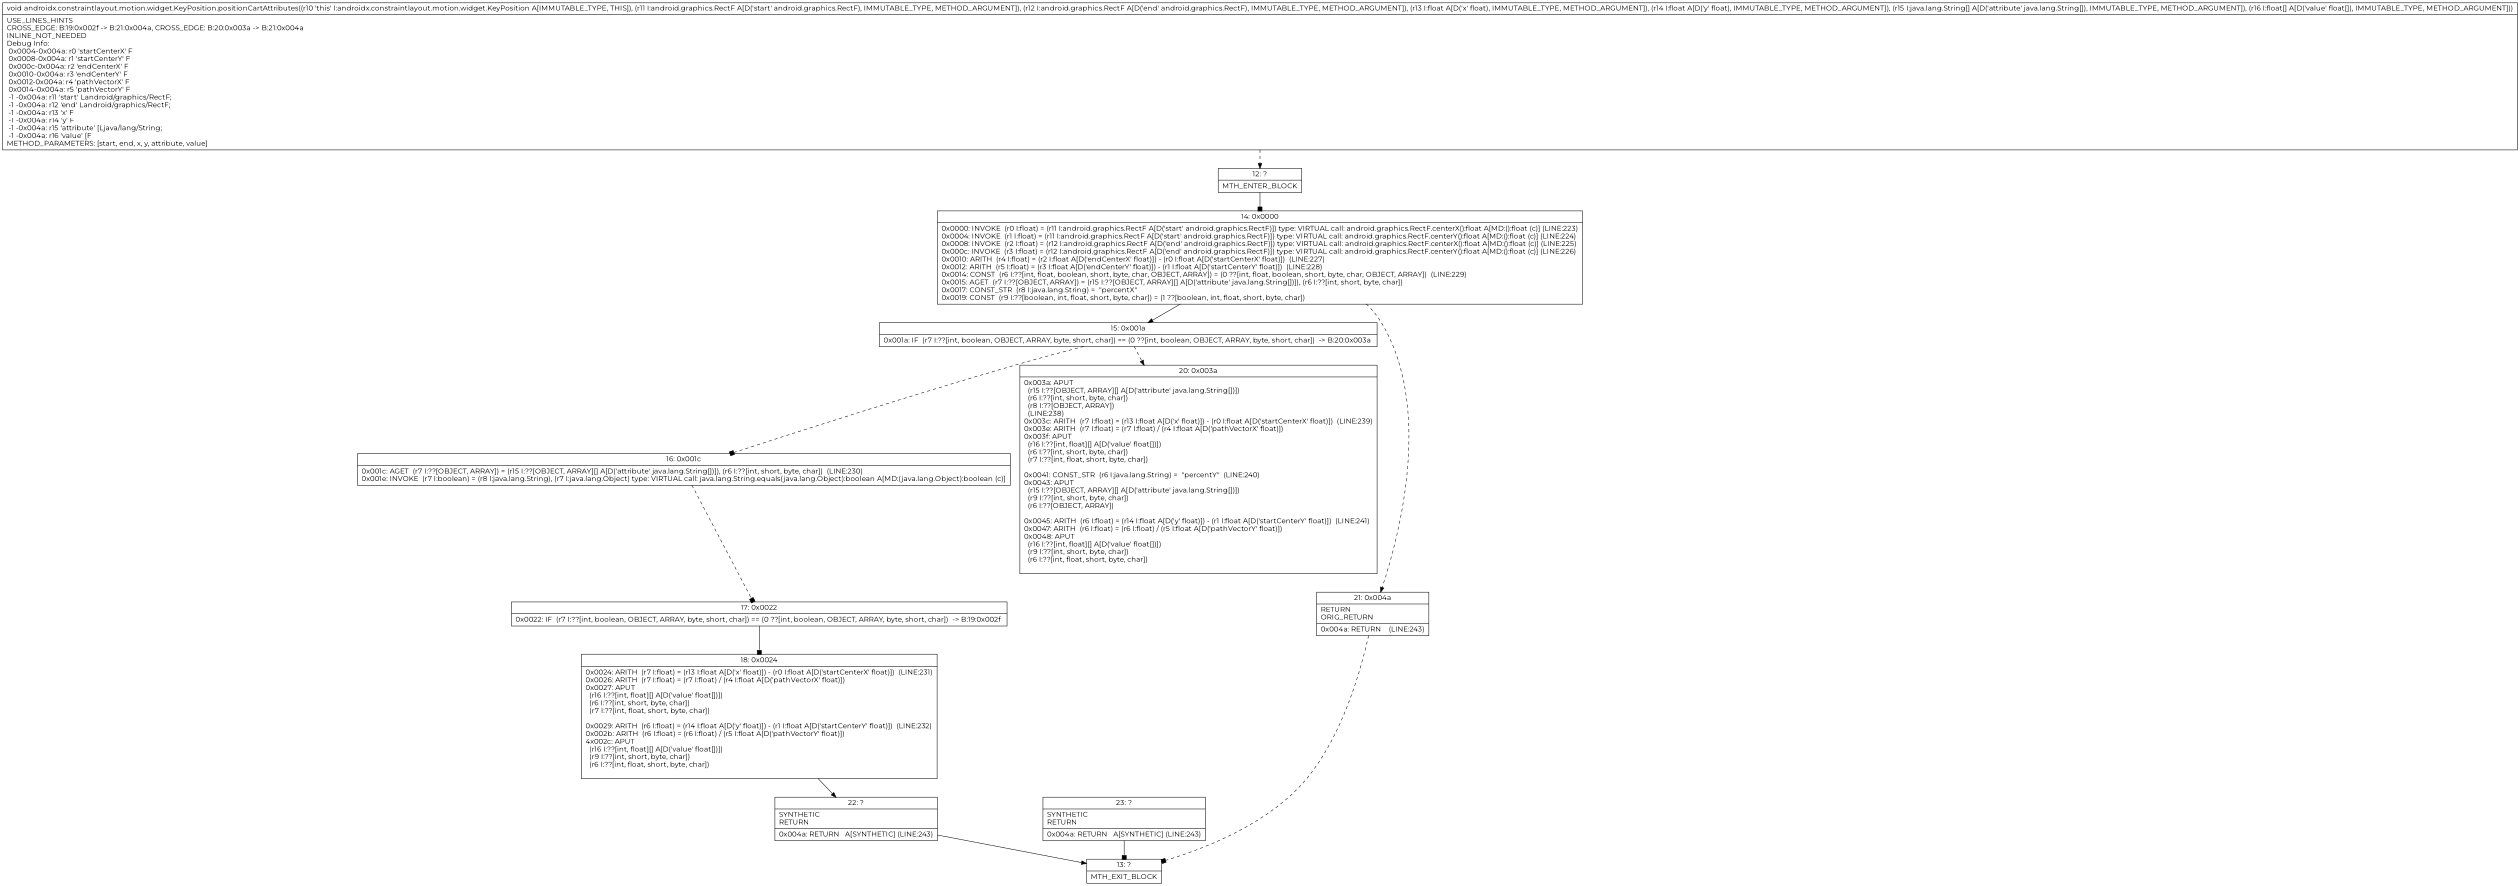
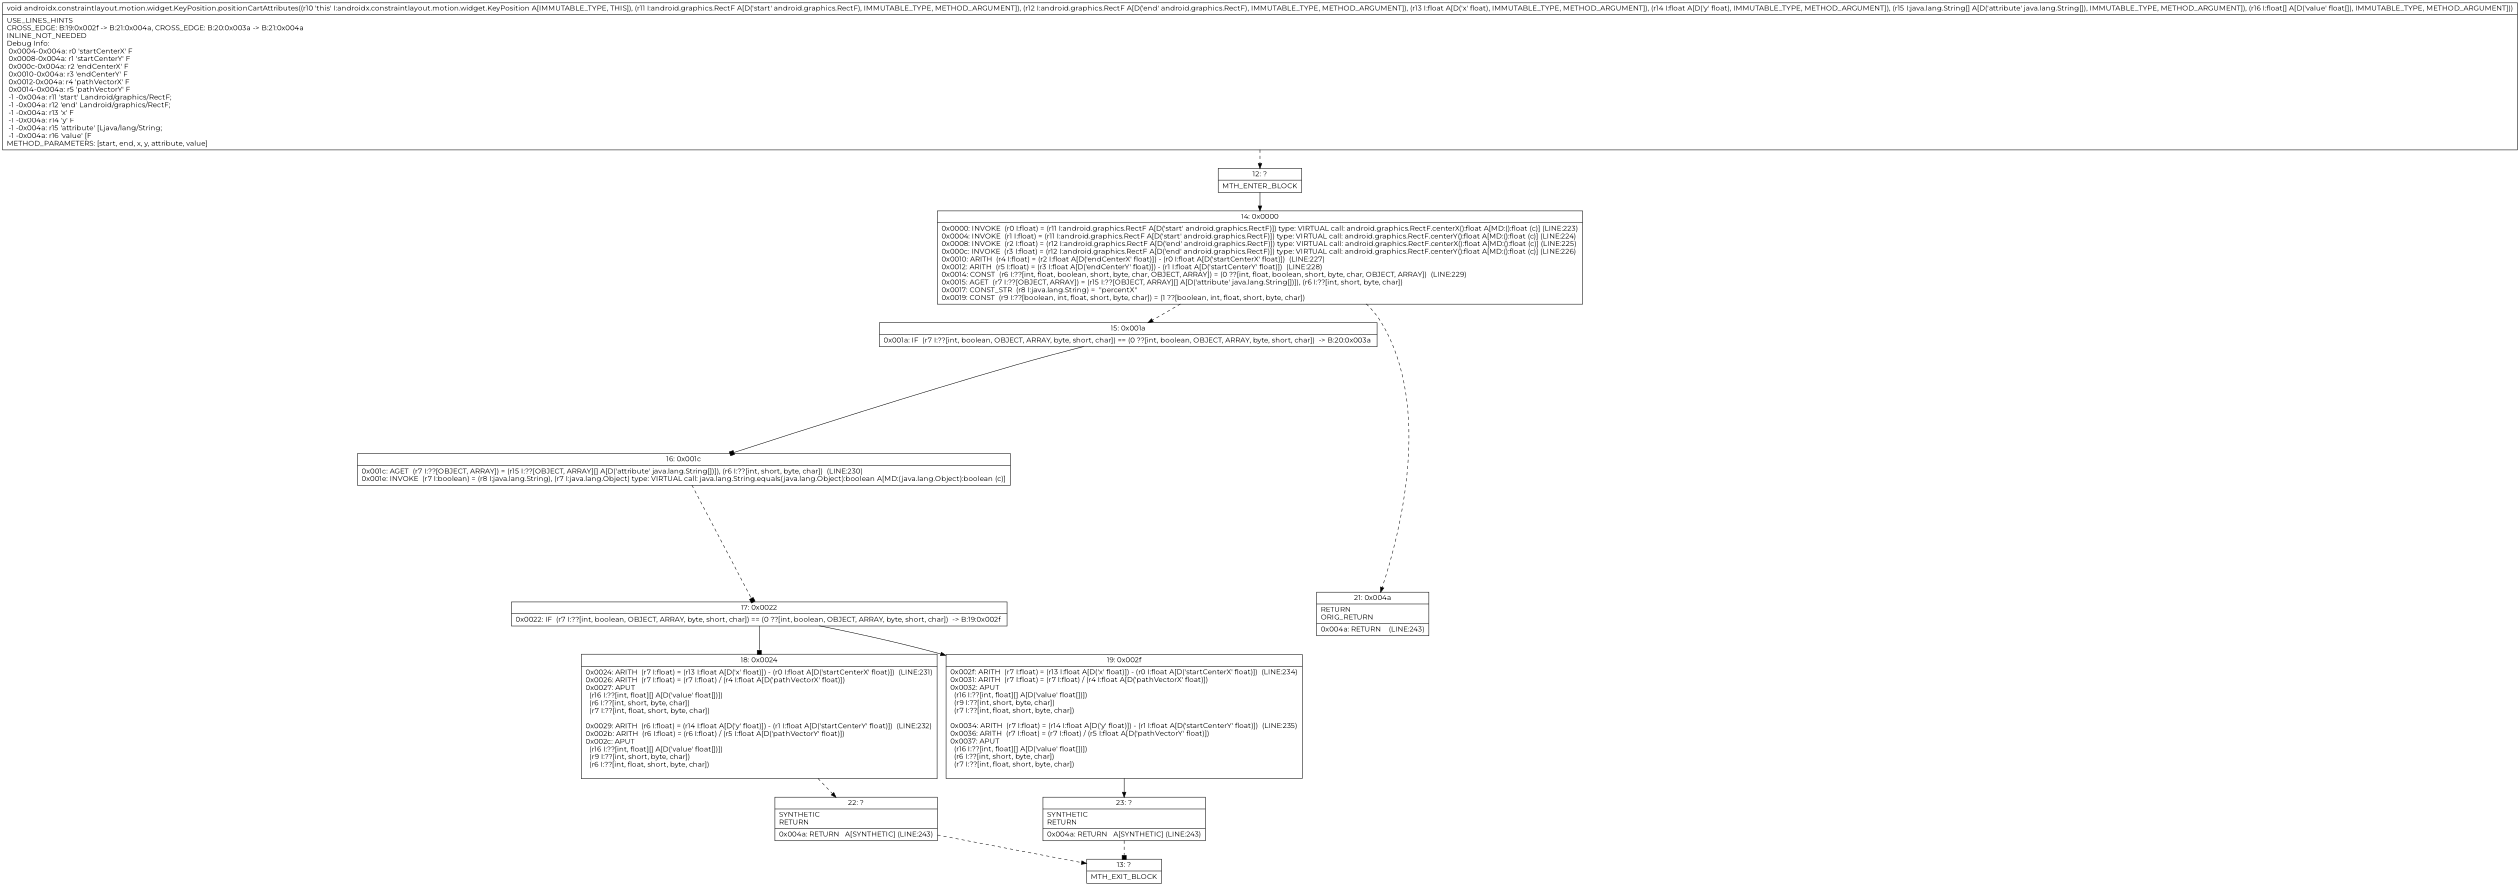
edge "12: ?" -> "14: 0x0000": arrowhead box -> normal
edge "14: 0x0000" -> "15: 0x001a": style solid -> dashed
edge "15: 0x001a" -> "16: 0x001c": style dashed -> solid
node "20: 0x003a": removed
node "19: 0x002f": added
node "18: 0x0024": text "4x002c: APUT" -> "0x002c: APUT"
edge "21: 0x004a" -> "13: ?": removed
edge "18: 0x0024" -> "22: ?": style solid -> dashed
edge "23: ?" -> "13: ?": style solid -> dashed
edge "22: ?" -> "13: ?": style solid -> dashed
